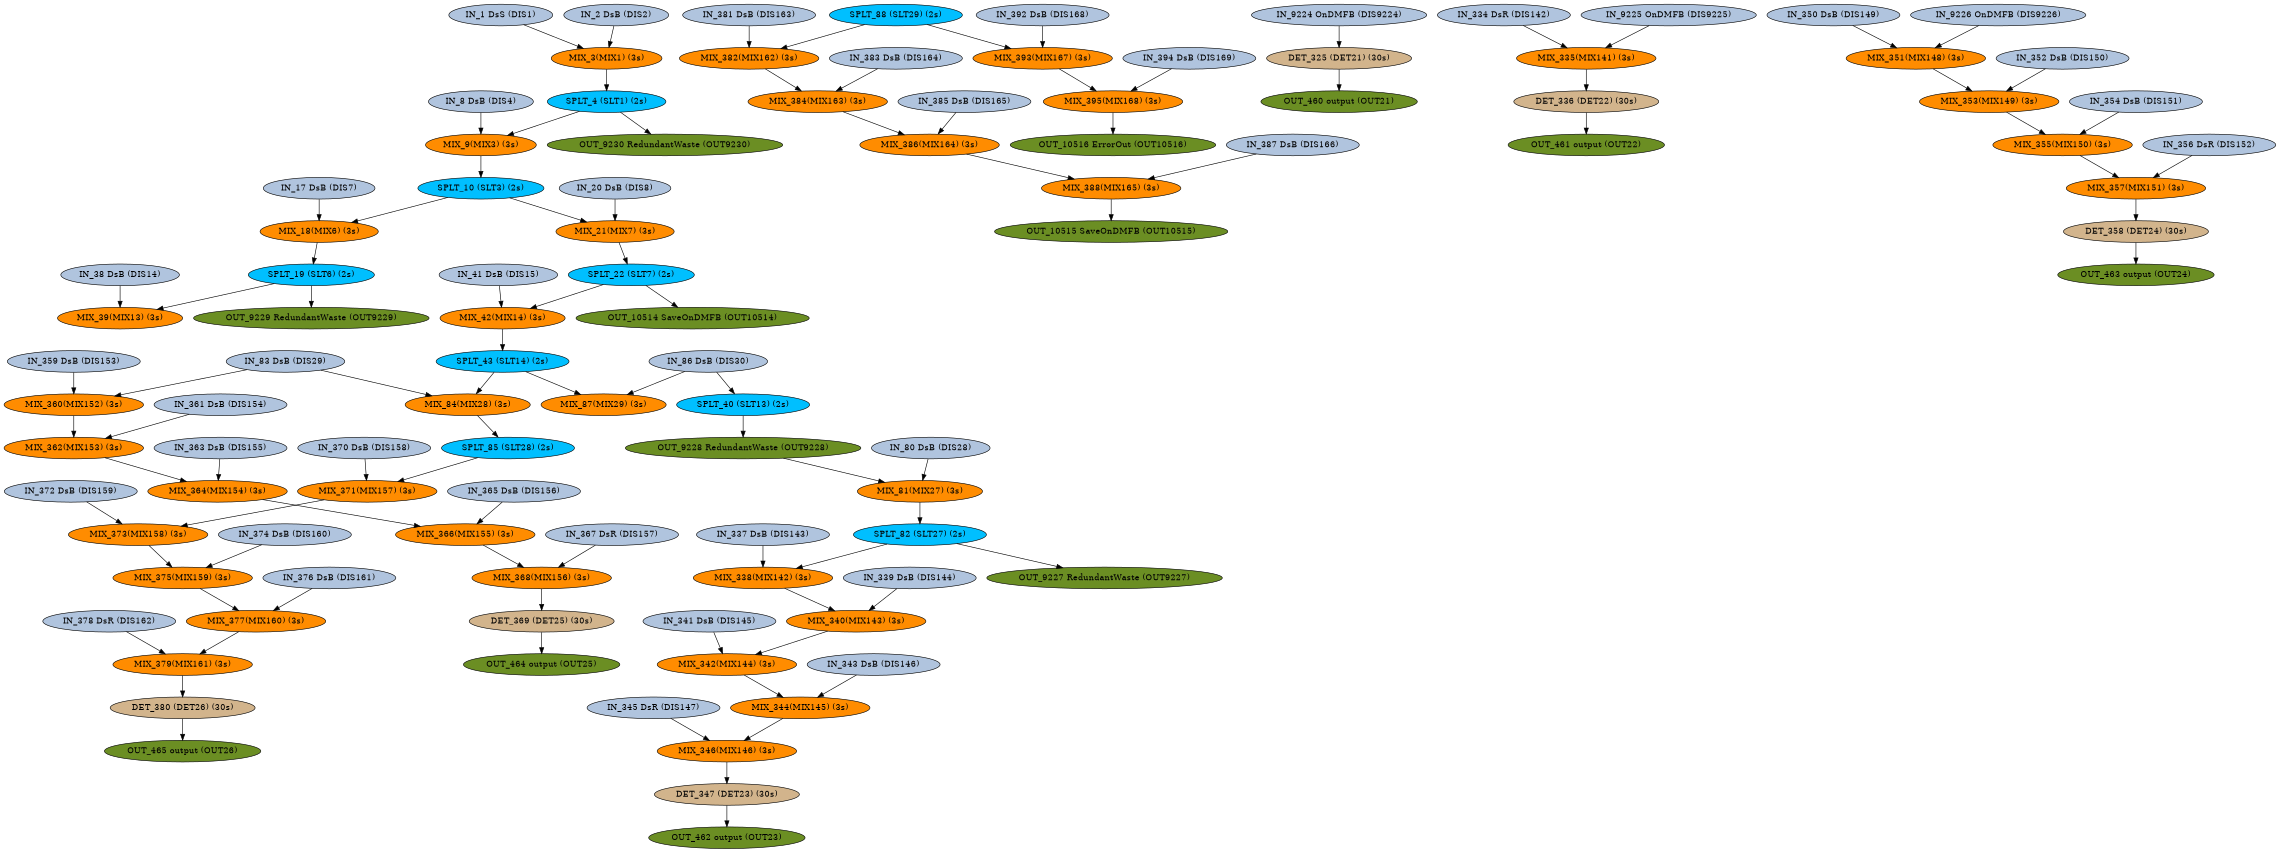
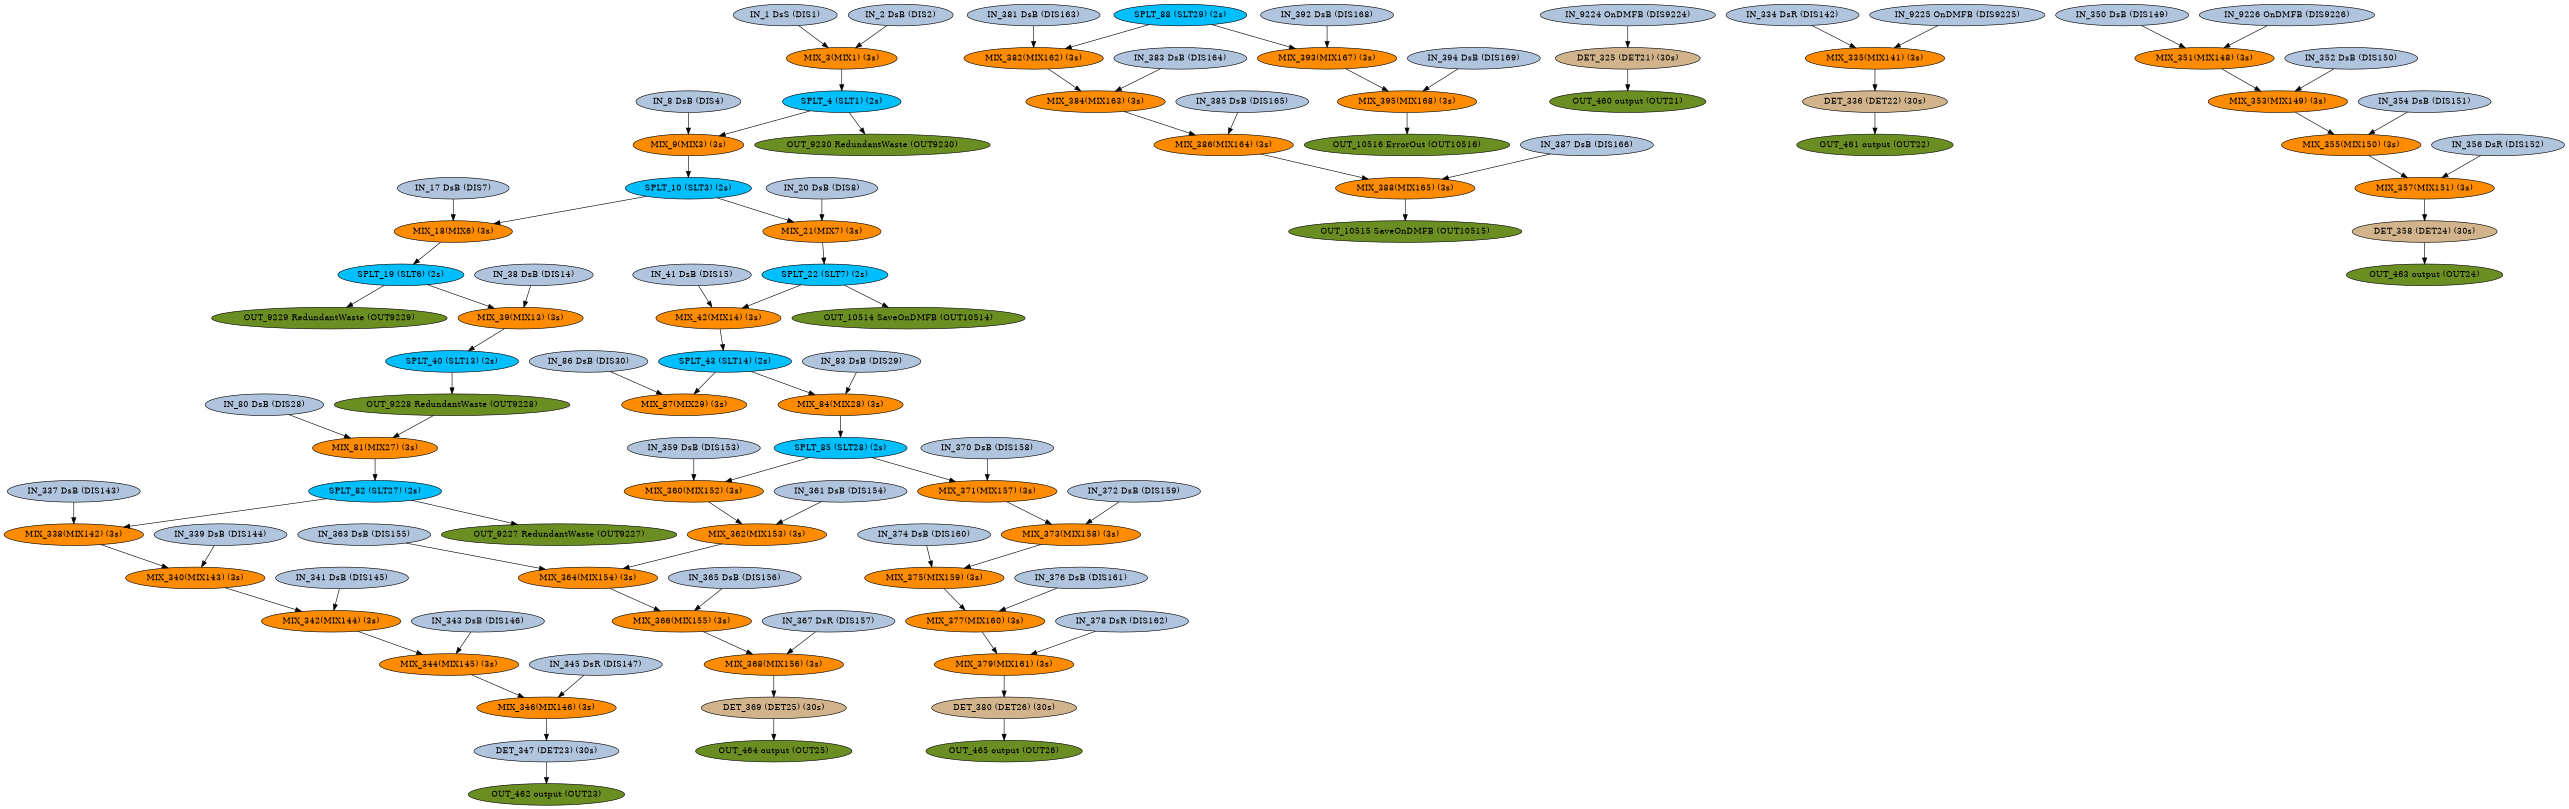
edge "IN_86 DsB (DIS30)" -> "SPLT_40 (SLT13) (2s)": now "MIX_39(MIX13) (3s)" -> "SPLT_40 (SLT13) (2s)"
edge "IN_83 DsB (DIS29)" -> "MIX_360(MIX152) (3s)": now "SPLT_85 (SLT28) (2s)" -> "MIX_360(MIX152) (3s)"
node "DET_347 (DET23) (30s)": fillcolor tan -> lightsteelblue
